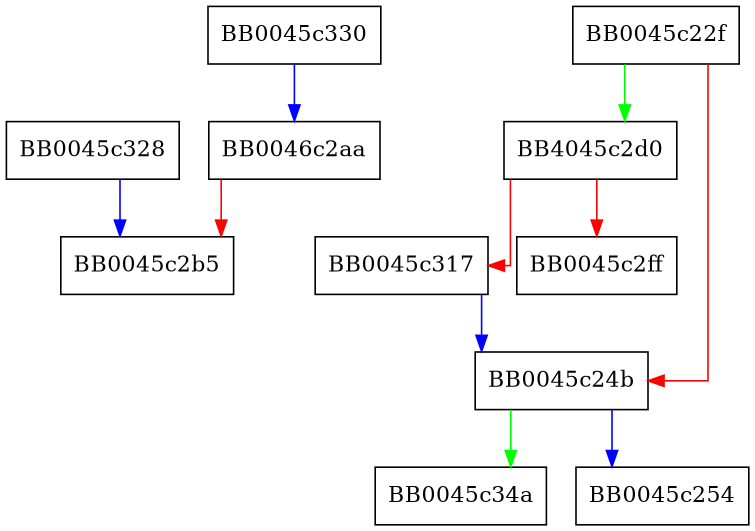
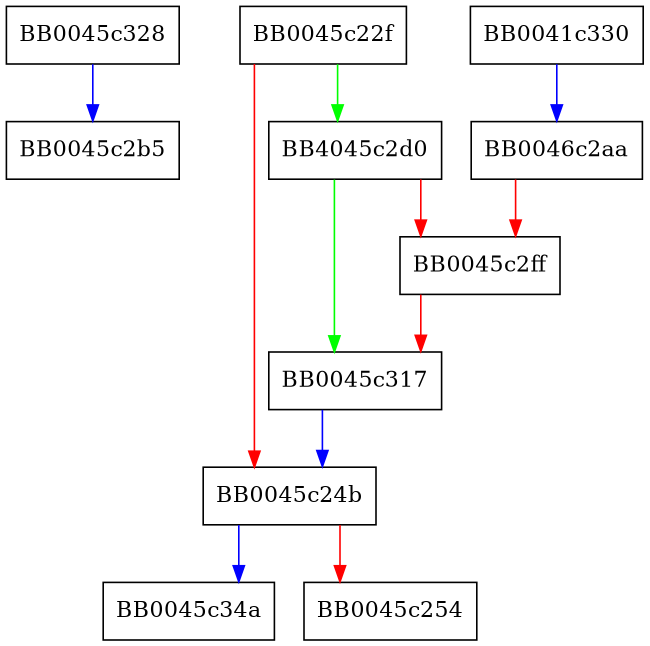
node "BB0045c330": label "BB0045c330" -> "BB0041c330"
edge "BB0046c2aa" -> "BB0045c2b5": now "BB0046c2aa" -> "BB0045c2ff"
edge "BB4045c2d0" -> "BB0045c317": color red -> green
edge "BB0045c2ff" -> "BB0045c317": added
edge "BB0045c24b" -> "BB0045c34a": color green -> blue
edge "BB0045c24b" -> "BB0045c254": color blue -> red
